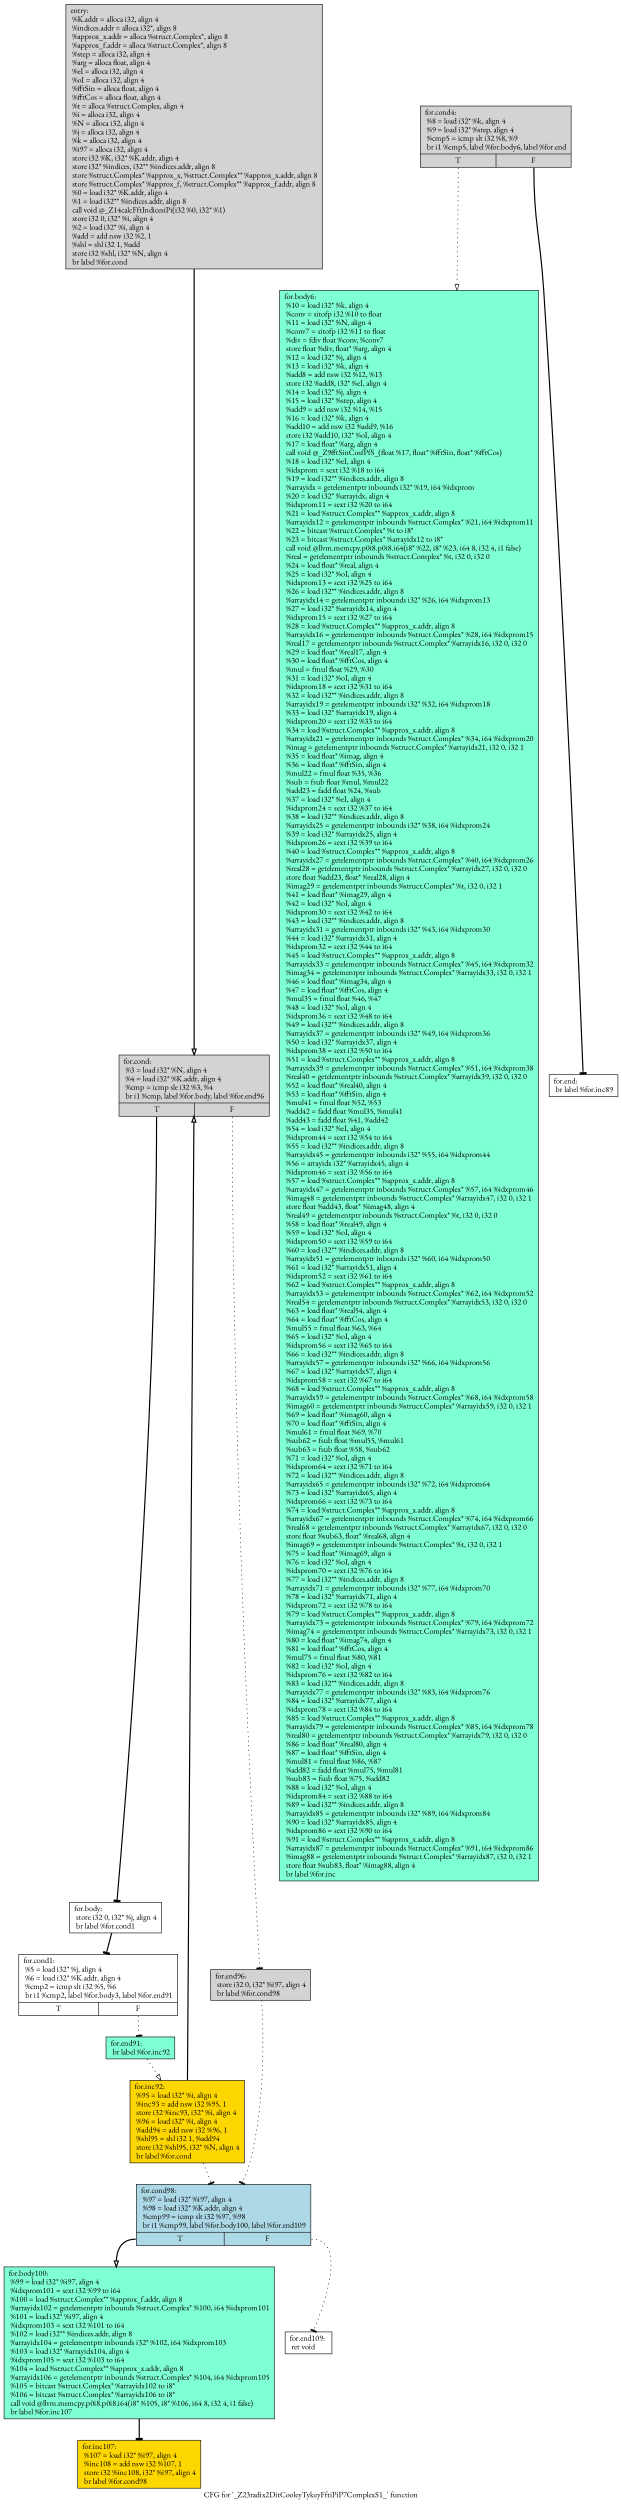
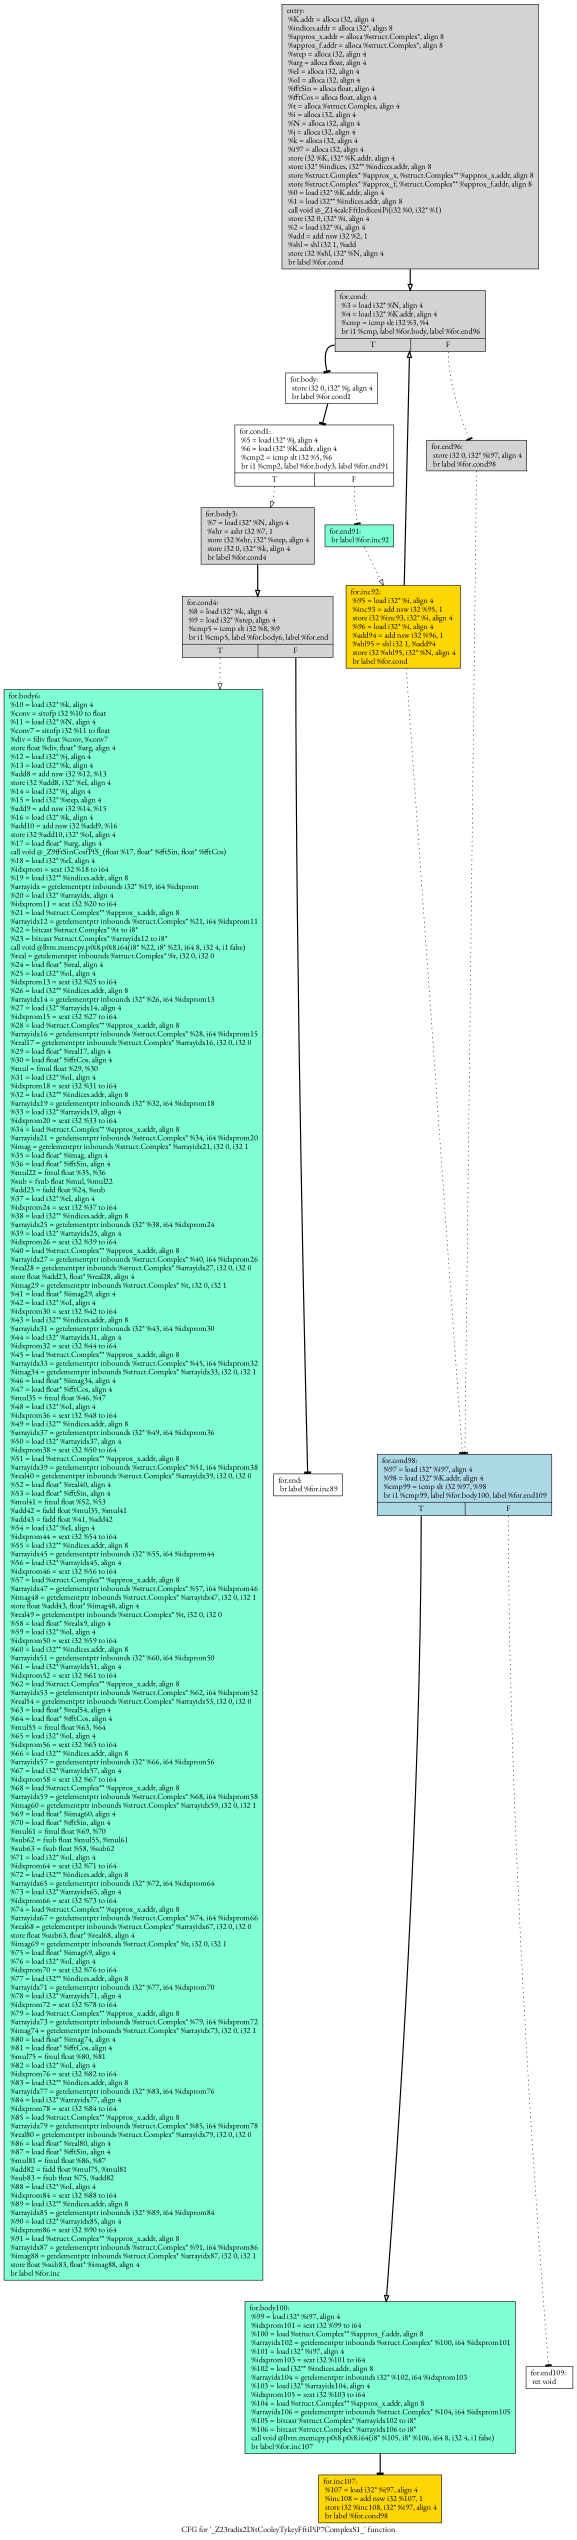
node "for.body3:": added
node "for.body6:": text "%56 = arrayidx i32* %arrayidx45, align 4" -> "%56 = load i32* %arrayidx45, align 4"
